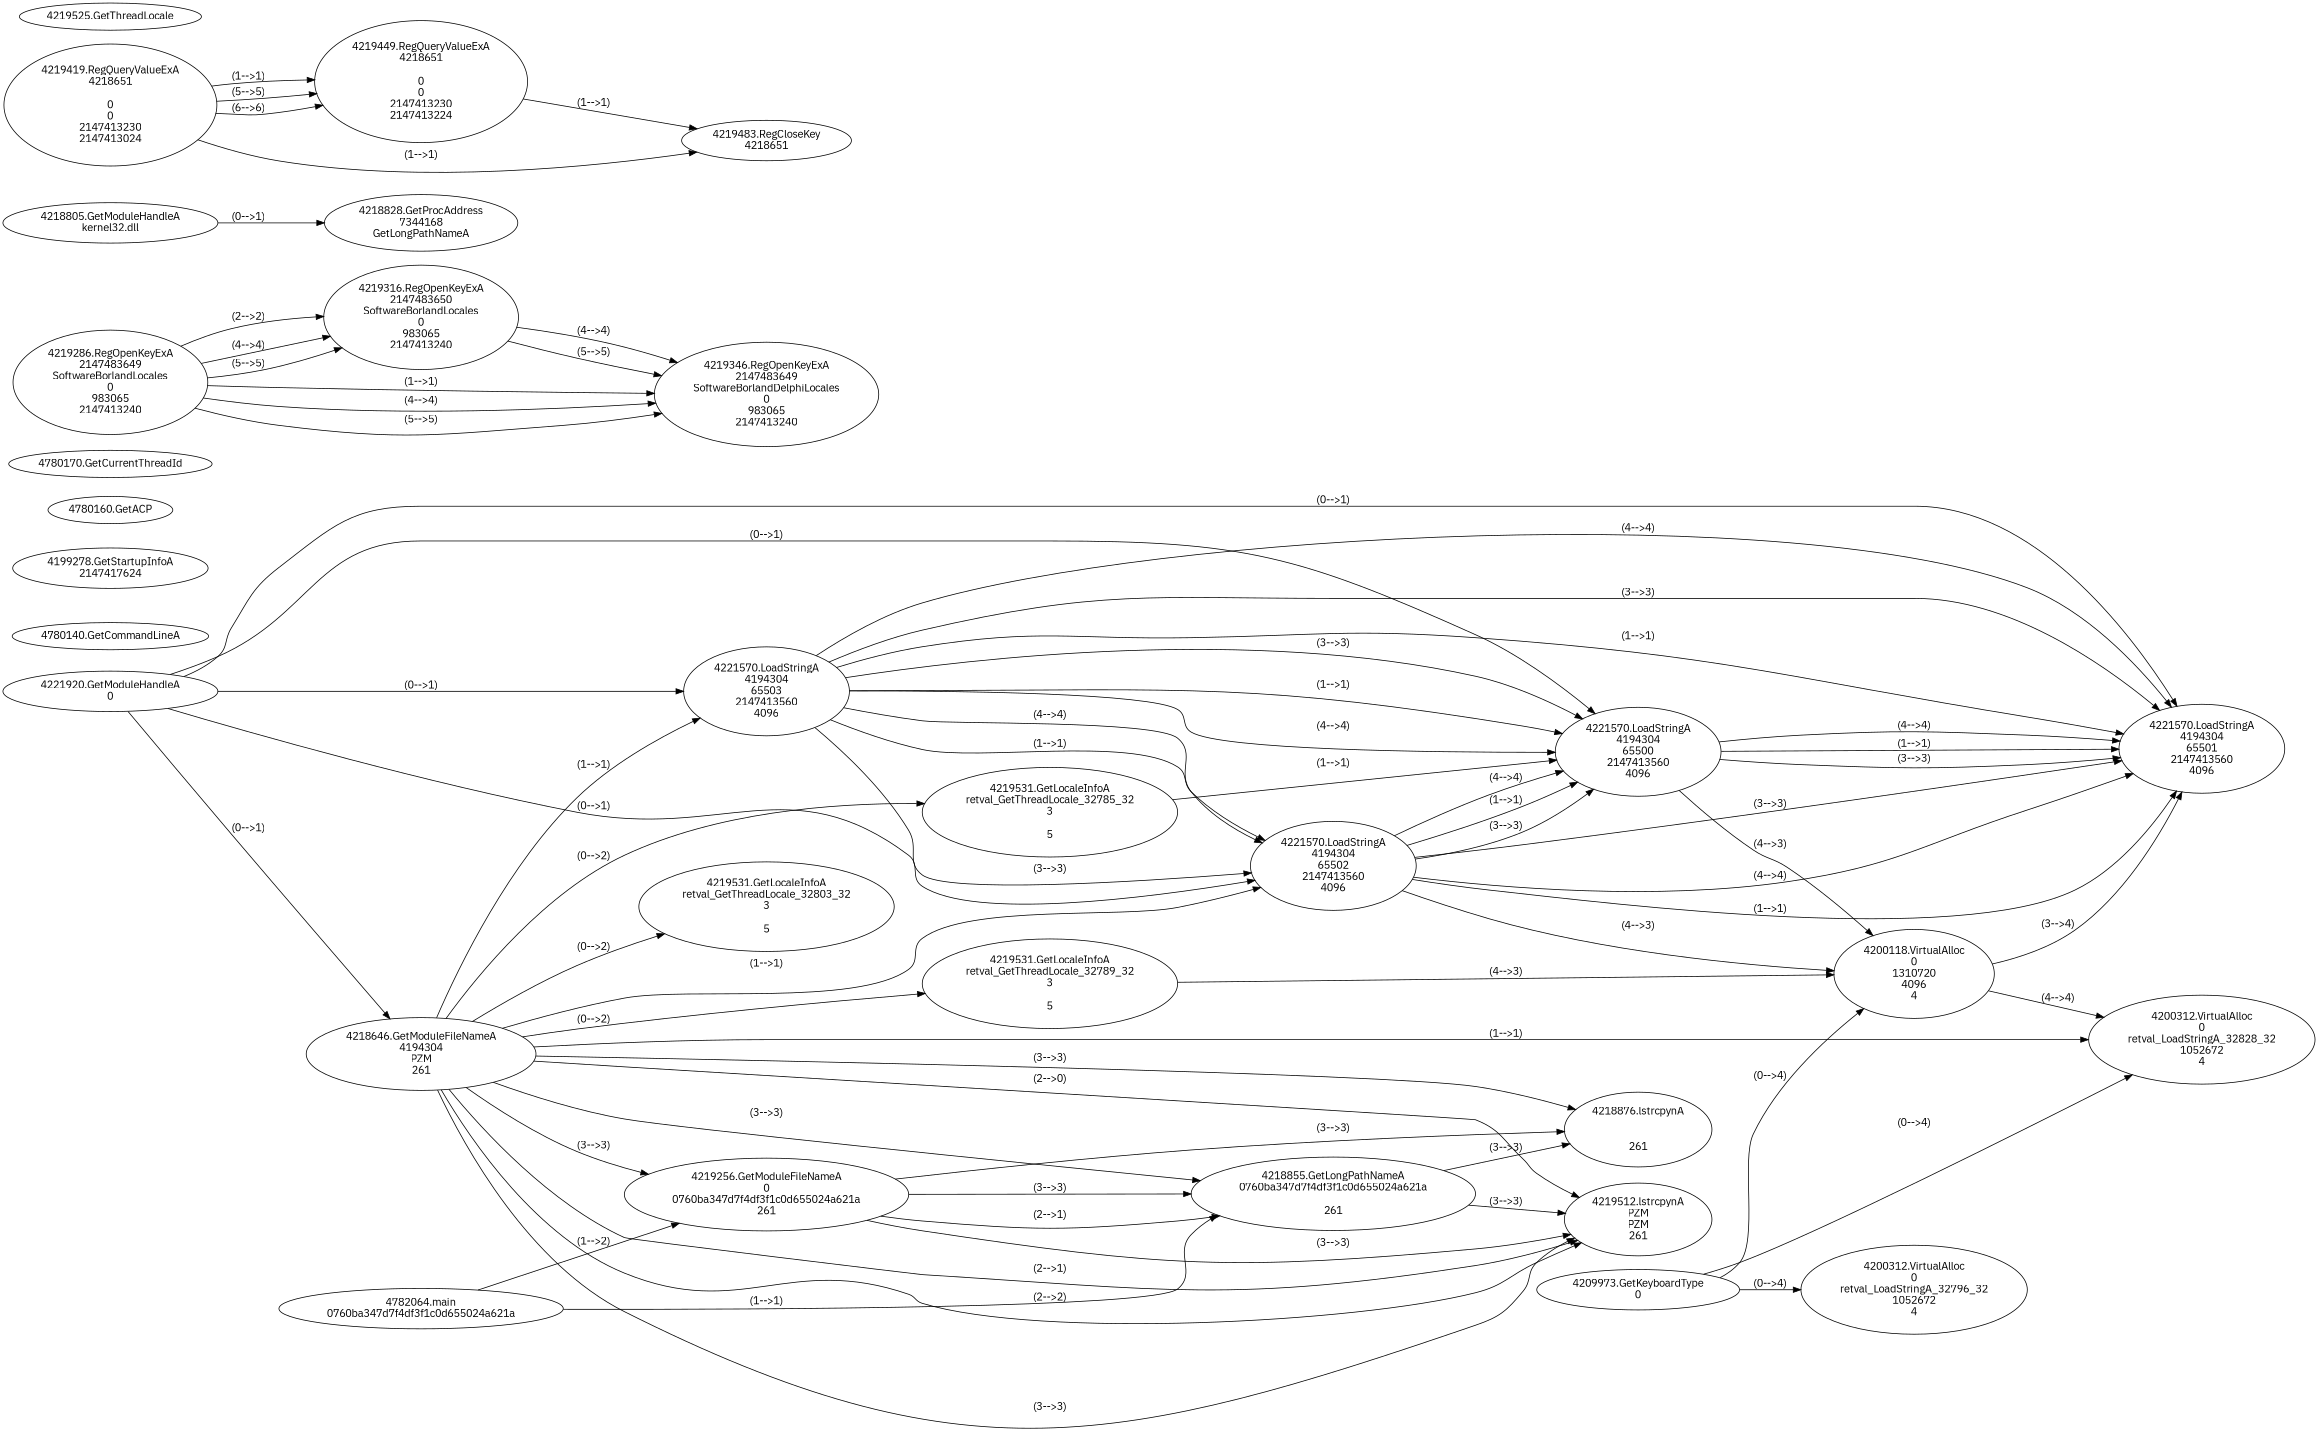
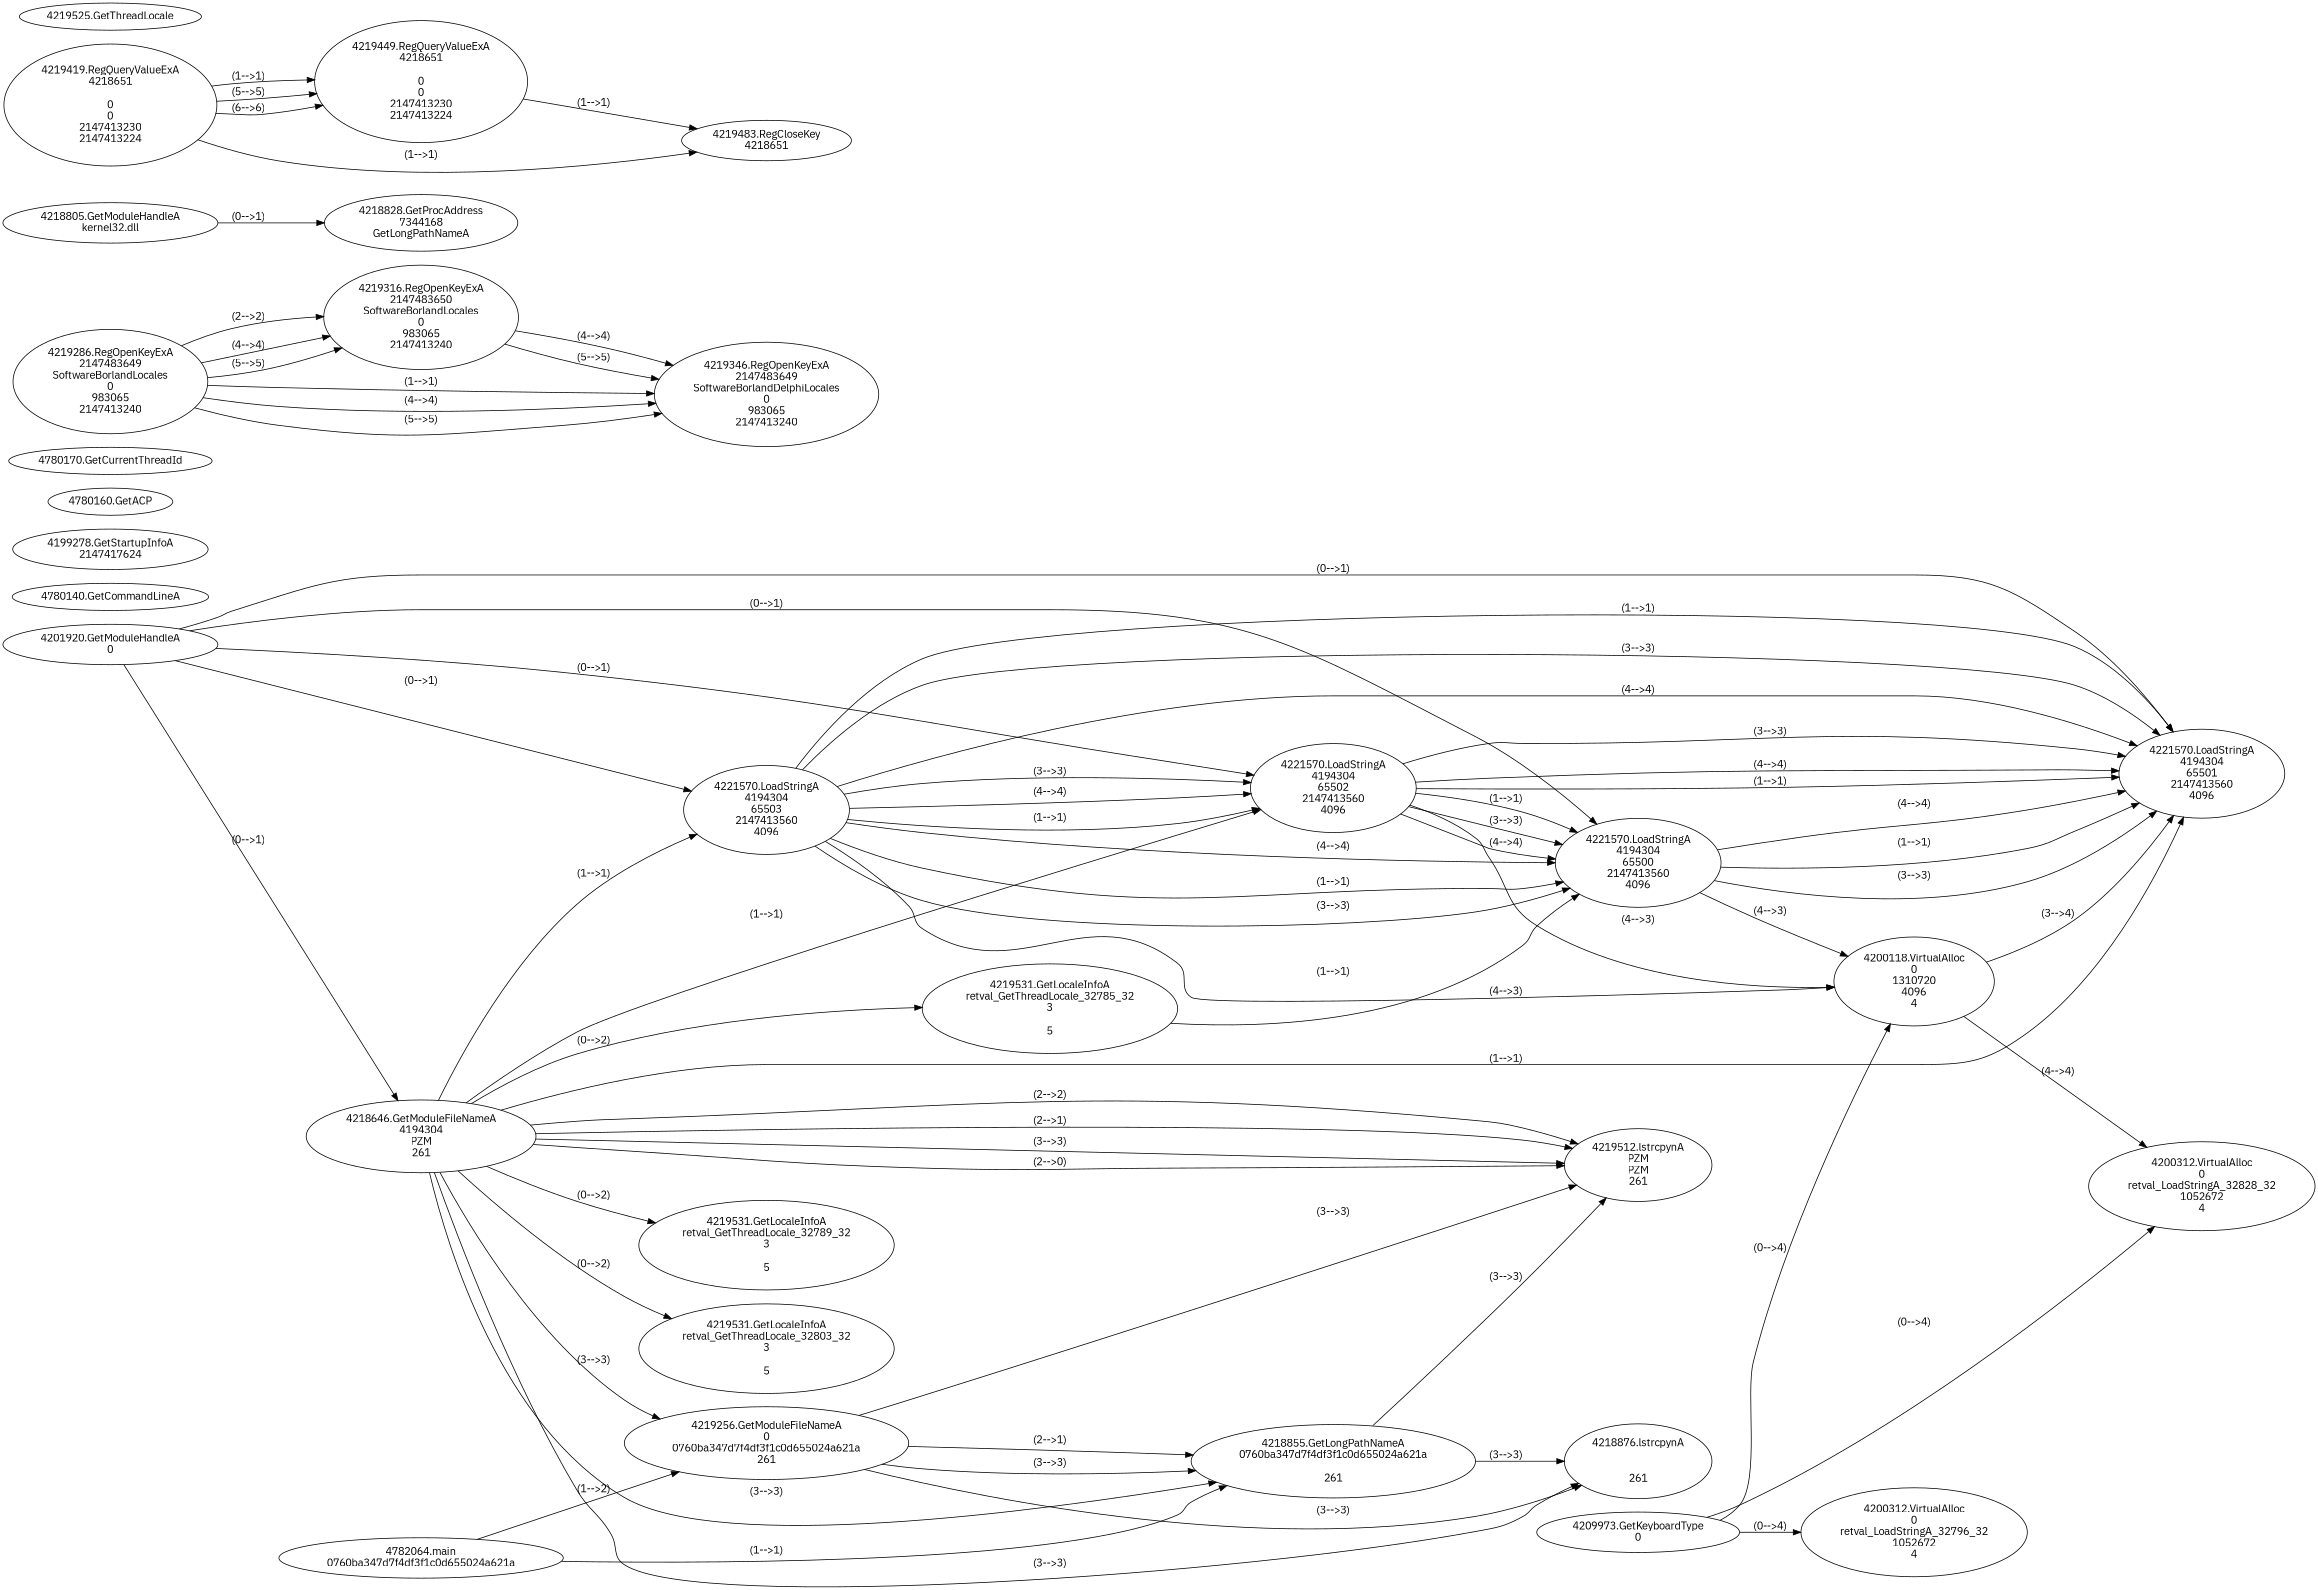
node "4219419.RegQueryValueExA 4218651 0 0 2147413230 2147413024": label "4219419.RegQueryValueExA 4218651 0 0 2147413230 2147413024" -> "4219419.RegQueryValueExA 4218651 0 0 2147413230 2147413224"
node "4221920.GetModuleHandleA 0": label "4221920.GetModuleHandleA 0" -> "4201920.GetModuleHandleA 0"
edge "4219531.GetLocaleInfoA retval_GetThreadLocale_32789_32 3 5" -> "4200118.VirtualAlloc 0 1310720 4096 4": now "4221570.LoadStringA 4194304 65503 2147413560 4096" -> "4200118.VirtualAlloc 0 1310720 4096 4"
edge "4218646.GetModuleFileNameA 4194304 PZM 261" -> "4200312.VirtualAlloc 0 retval_LoadStringA_32828_32 1052672 4": now "4218646.GetModuleFileNameA 4194304 PZM 261" -> "4221570.LoadStringA 4194304 65501 2147413560 4096"
